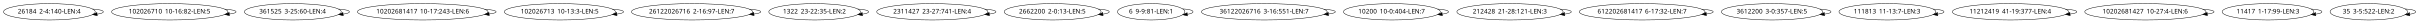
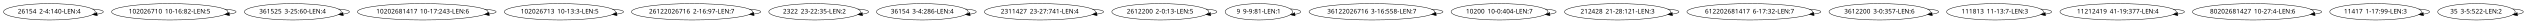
node "26184_2-4:140-LEN:4": label "26184_2-4:140-LEN:4" -> "26154_2-4:140-LEN:4"
node "1322_23-22:35-LEN:2": label "1322_23-22:35-LEN:2" -> "2322_23-22:35-LEN:2"
node "36154_3-4:286-LEN:4": added
node "2662200_2-0:13-LEN:5": label "2662200_2-0:13-LEN:5" -> "2612200_2-0:13-LEN:5"
node "6_9-9:81-LEN:1": label "6_9-9:81-LEN:1" -> "9_9-9:81-LEN:1"
node "36122026716_3-16:551-LEN:7": label "36122026716_3-16:551-LEN:7" -> "36122026716_3-16:558-LEN:7"
node "3612200_3-0:357-LEN:5": label "3612200_3-0:357-LEN:5" -> "3612200_3-0:357-LEN:6"
node "10202681427_10-27:4-LEN:6": label "10202681427_10-27:4-LEN:6" -> "80202681427_10-27:4-LEN:6"
